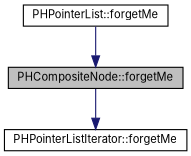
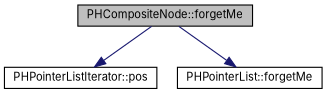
edge "PHPointerList::forgetMe" -> "PHCompositeNode::forgetMe": reversed
node "PHPointerListIterator::forgetMe": label "PHPointerListIterator::forgetMe" -> "PHPointerListIterator::pos"
